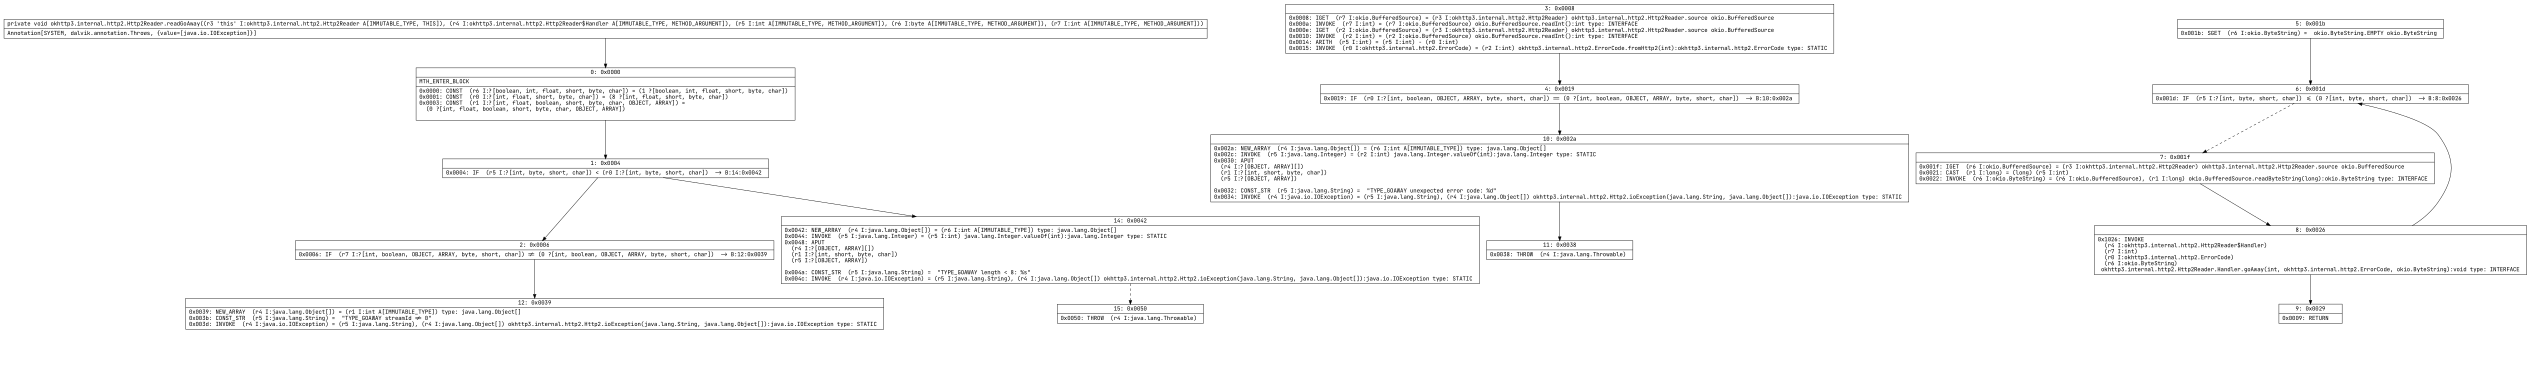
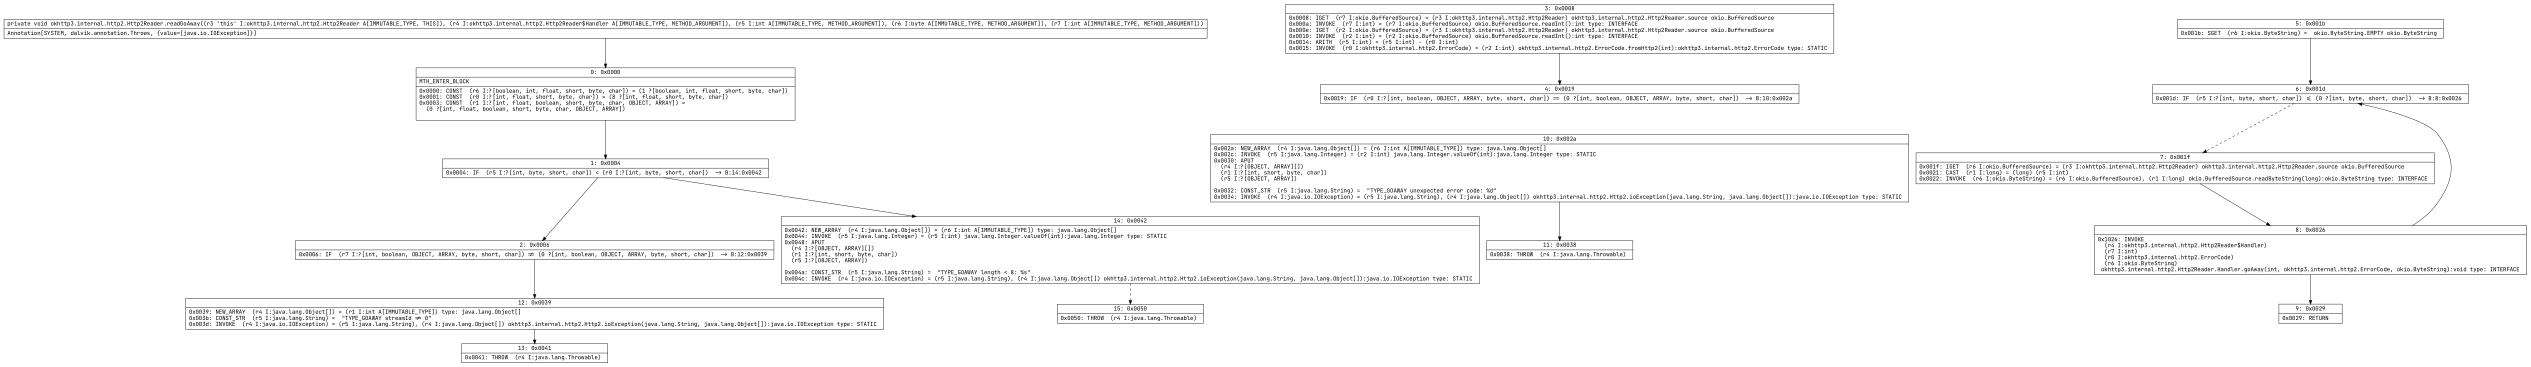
edge "4: 0x0019" -> "10: 0x002a": removed
node "9: 0x0029": text "0x0009: RETURN" -> "0x0029: RETURN"
node "13: 0x0041": added
